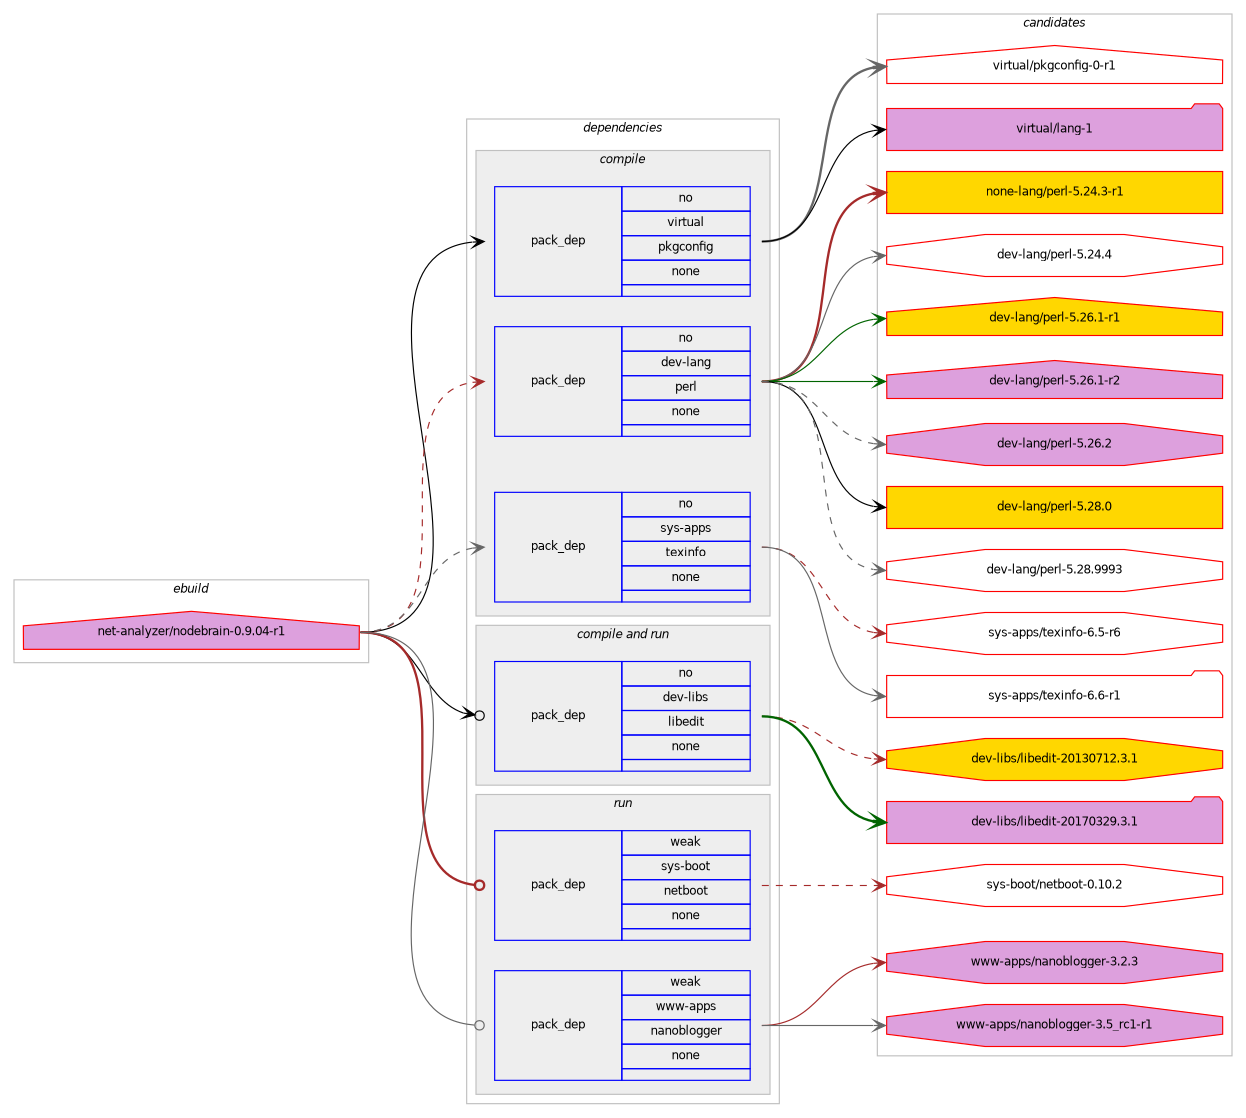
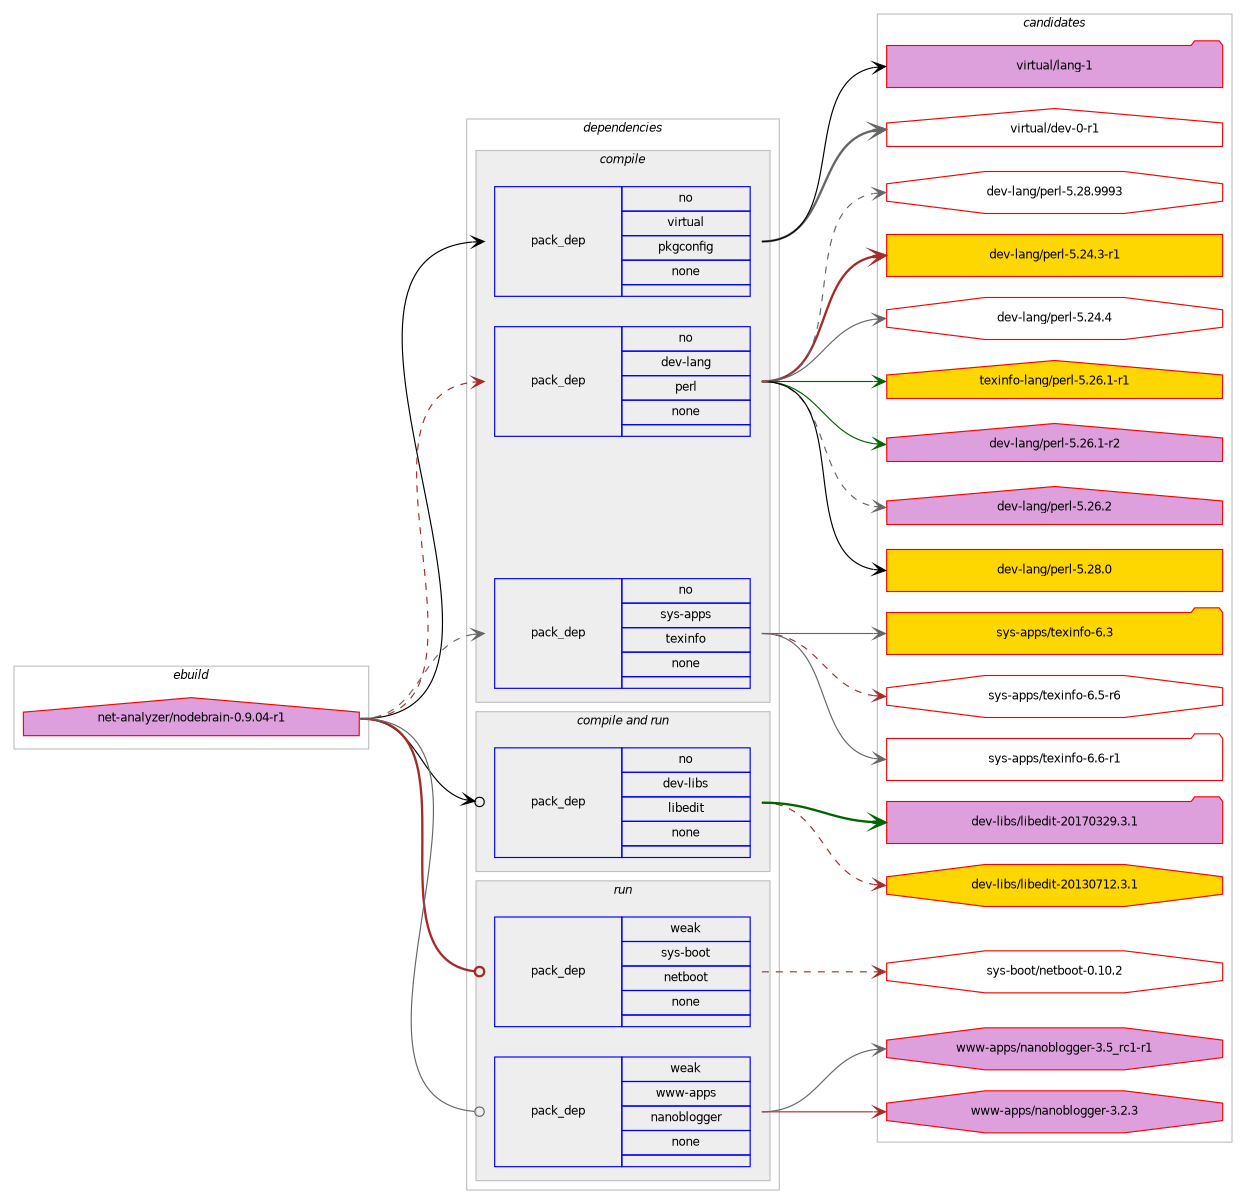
node "virtual/pkgconfig-0-r1": label "virtual/pkgconfig-0-r1" -> "virtual/dev-0-r1"
node "none-lang/perl-5.24.3-r1": label "none-lang/perl-5.24.3-r1" -> "dev-lang/perl-5.24.3-r1"
node "dev-lang/perl-5.26.1-r1": label "dev-lang/perl-5.26.1-r1" -> "texinfo-lang/perl-5.26.1-r1"
node "dev-lang/perl-5.26.2": shape octagon -> house
node "sys-apps/texinfo-6.3": added
